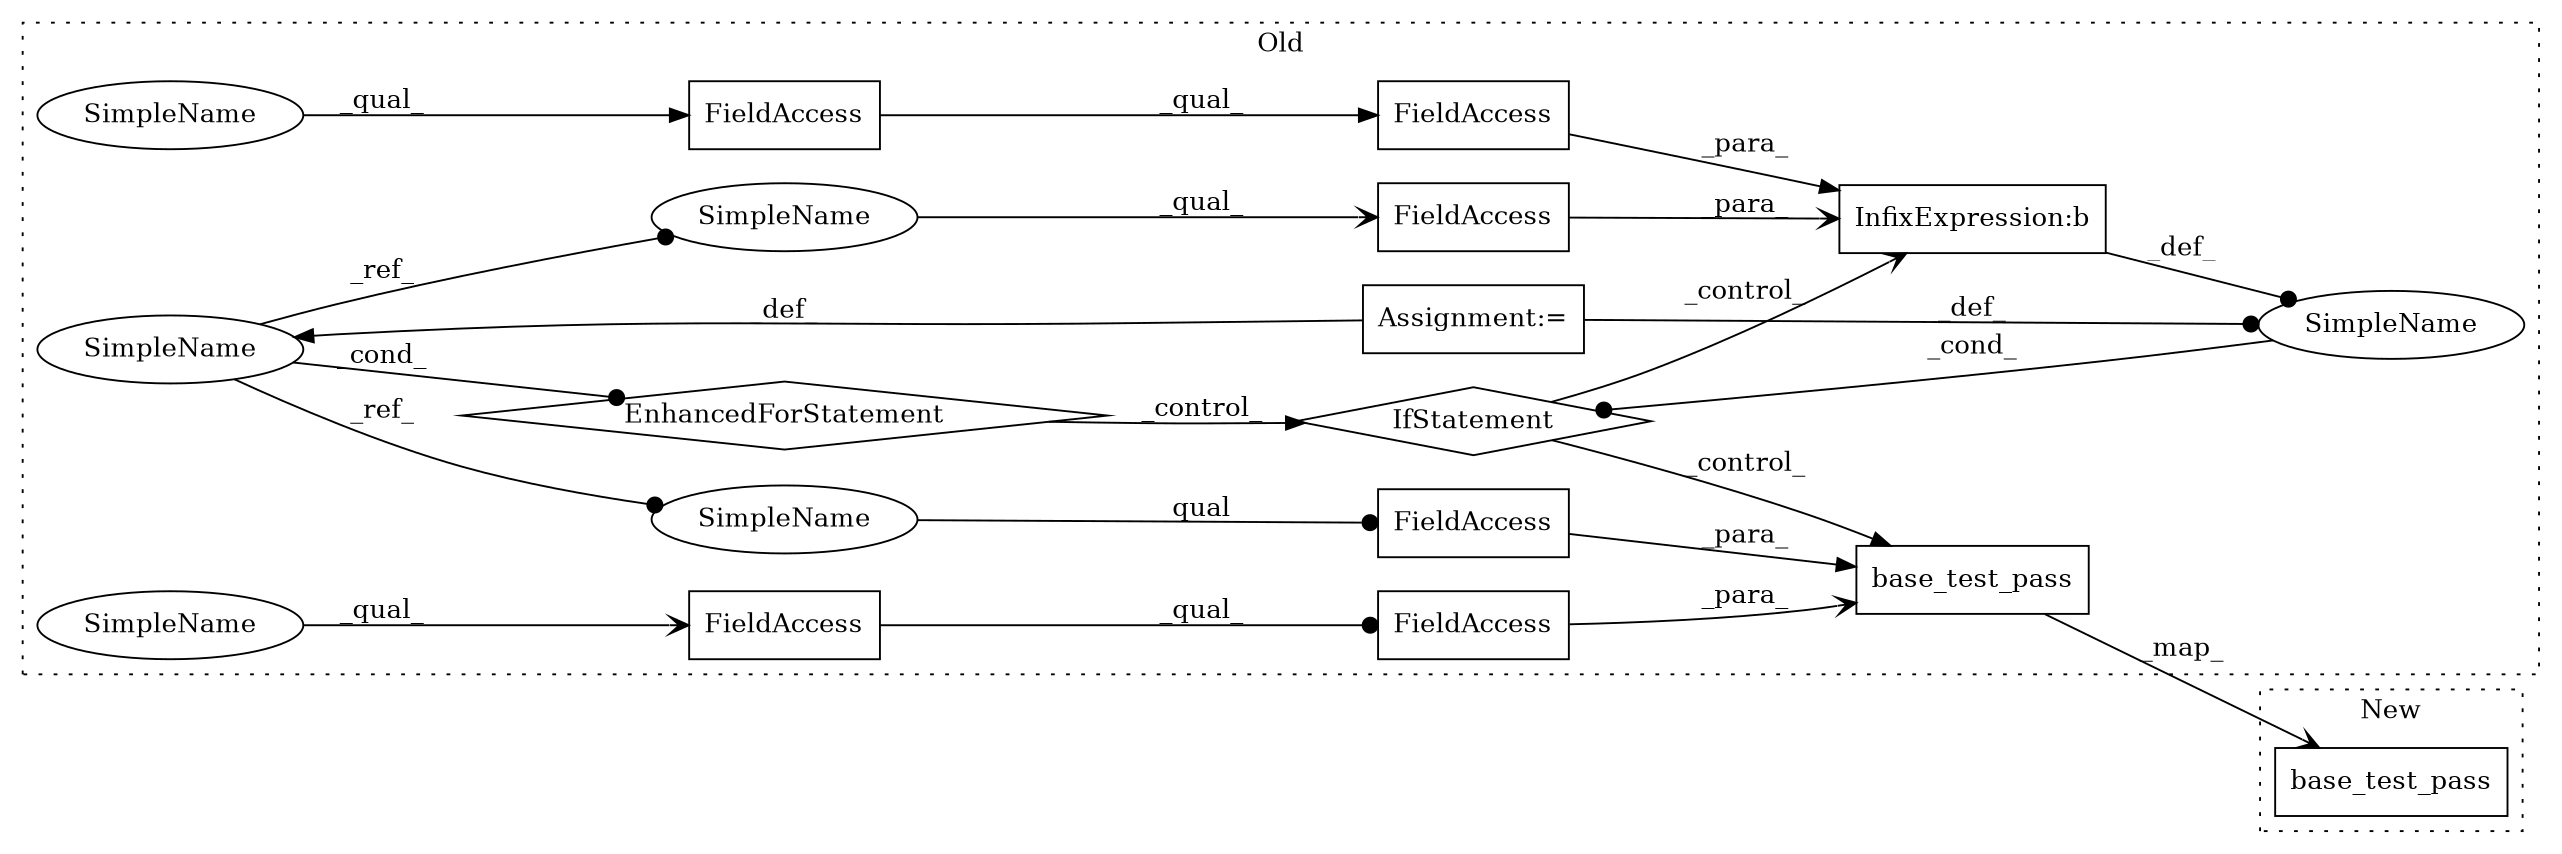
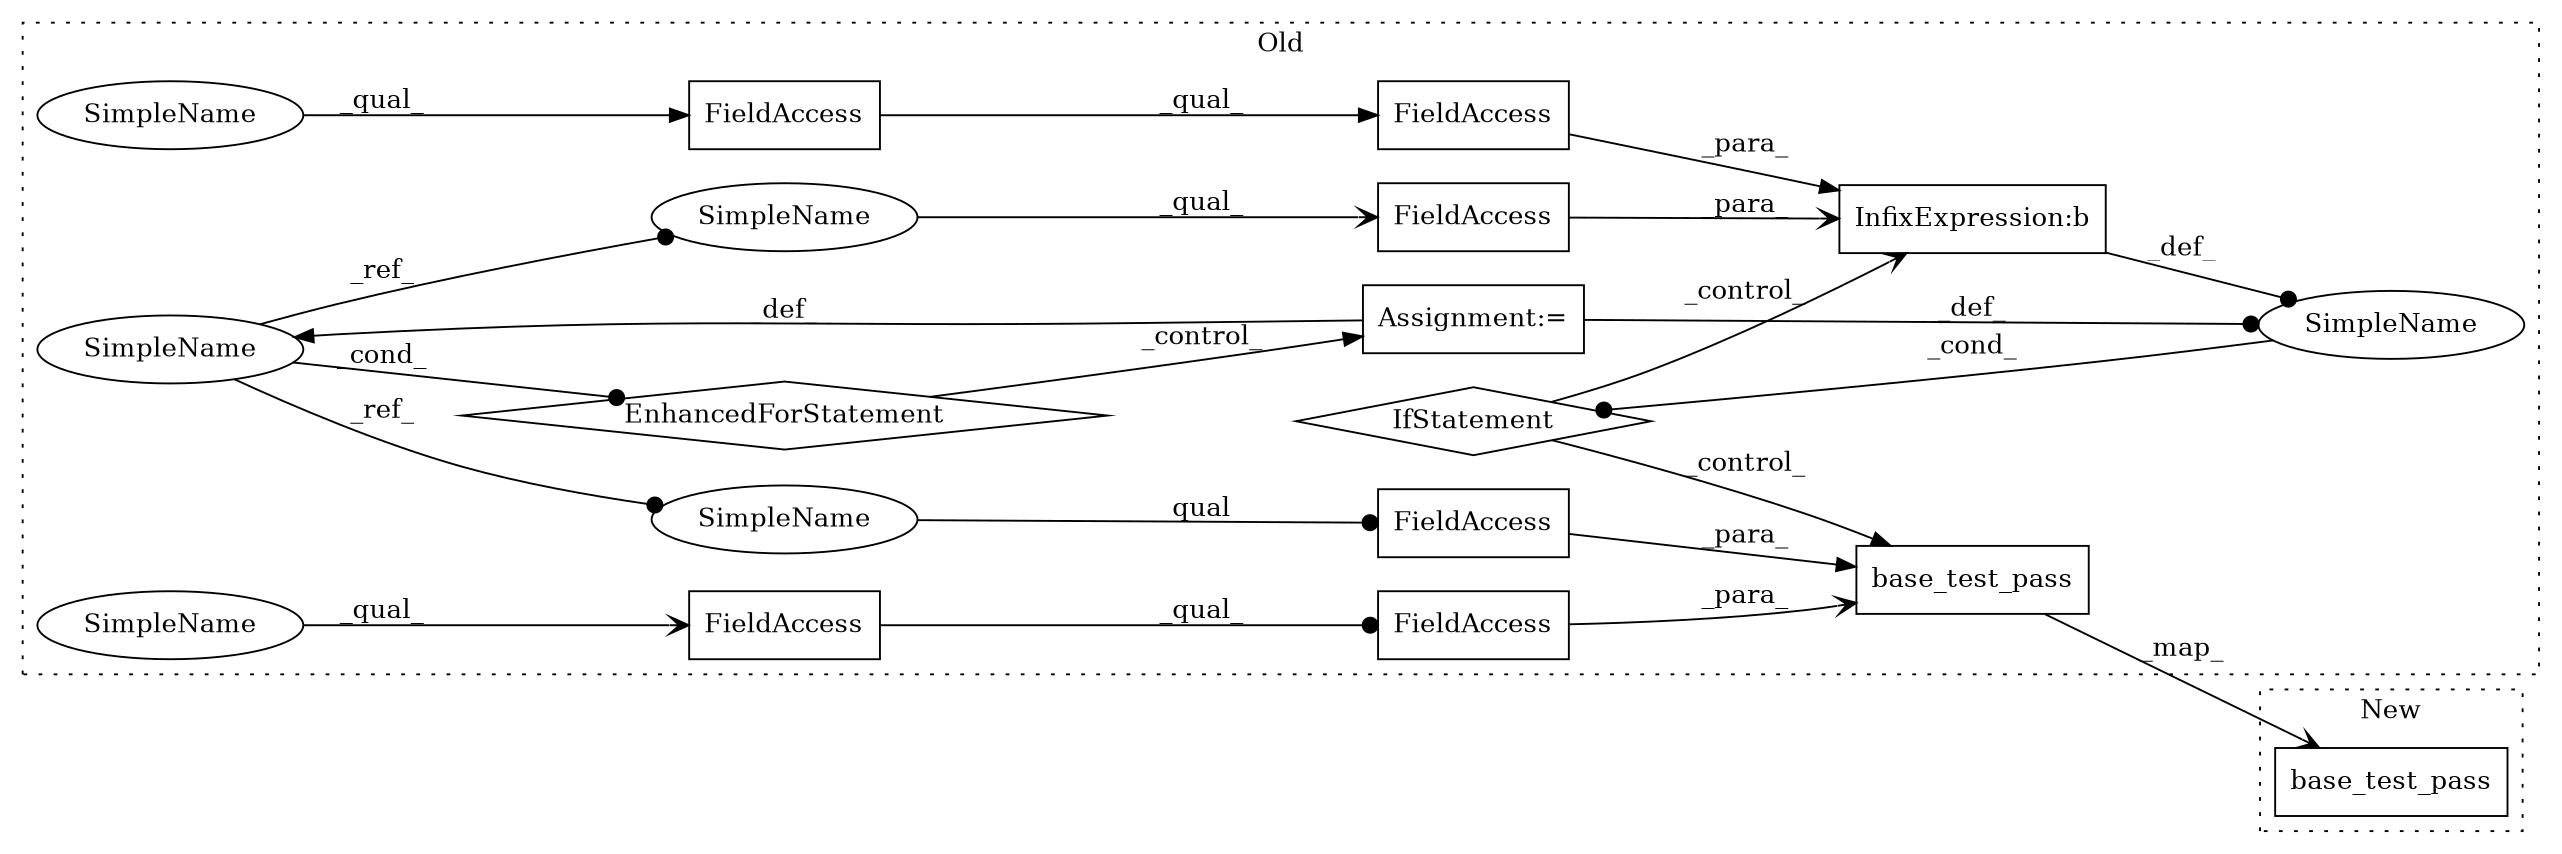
edge "EnhancedForStatement" -> "IfStatement": now "EnhancedForStatement" -> "Assignment:="
